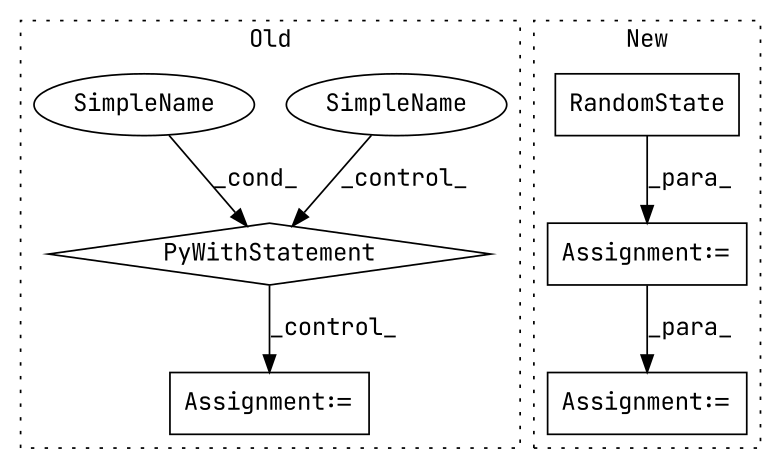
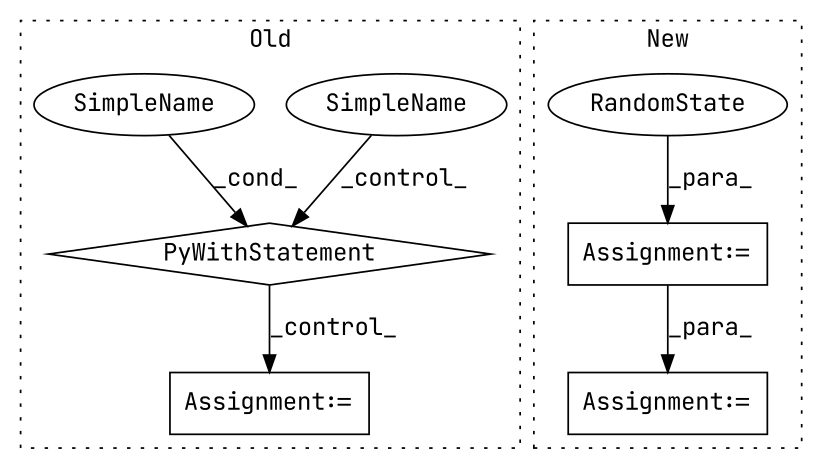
node "RandomState": shape box -> ellipse
